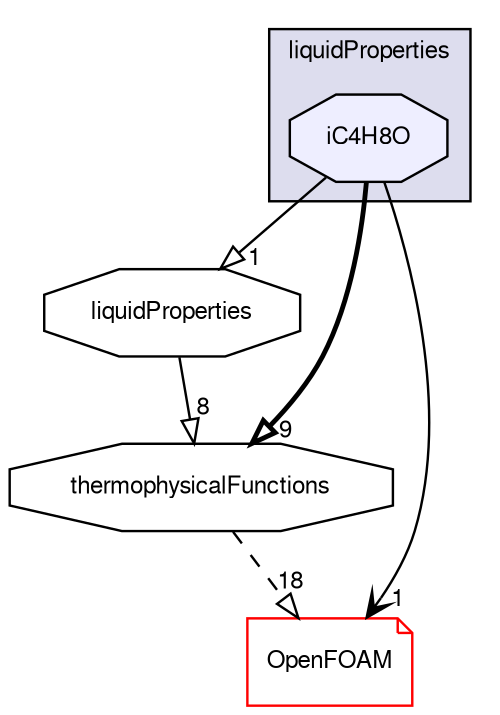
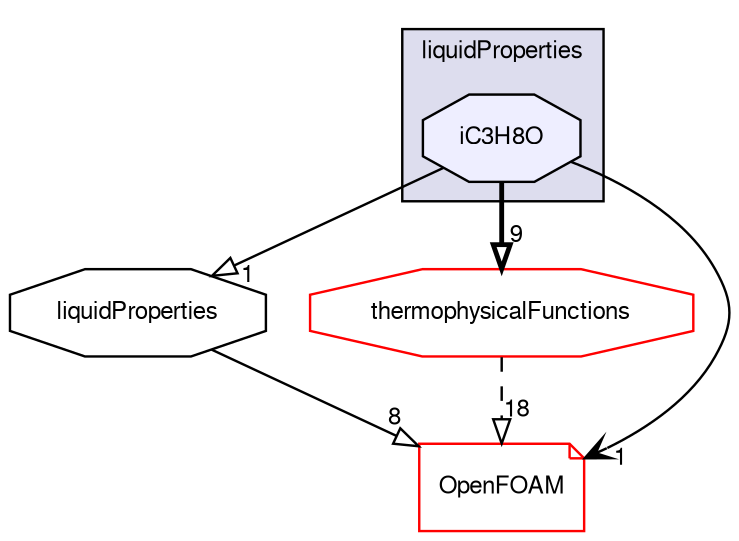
node "iC4H8O": label "iC4H8O" -> "iC3H8O"
edge "liquidProperties" -> "thermophysicalFunctions": now "liquidProperties" -> "OpenFOAM"
node "thermophysicalFunctions": color black -> red
